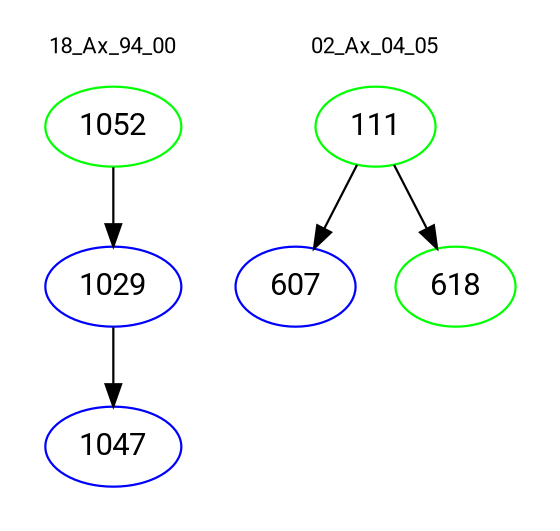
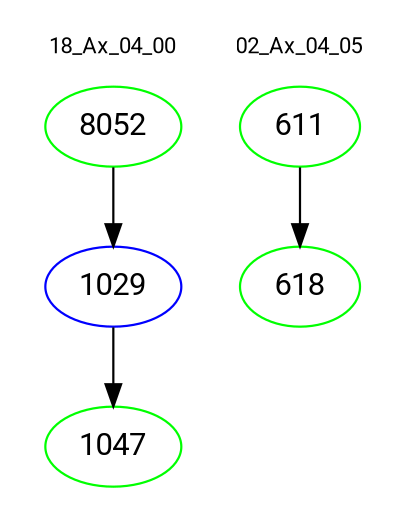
cluster "18_Ax_94_00": label "18_Ax_94_00" -> "18_Ax_04_00"
node "1052": label "1052" -> "8052"
node "111": label "111" -> "611"
node "607": removed
node "1047": color blue -> green
